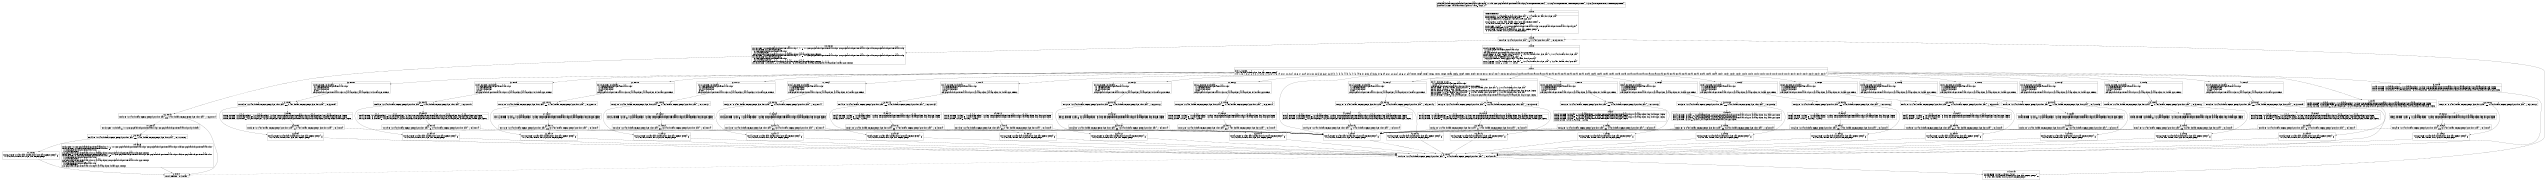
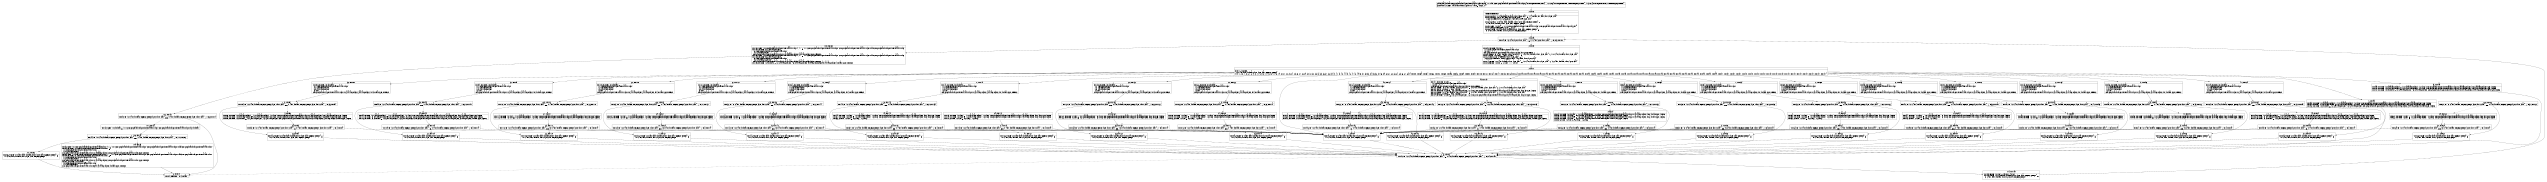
node "14: 0x0040": removed
